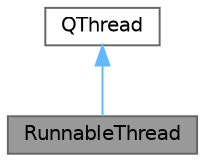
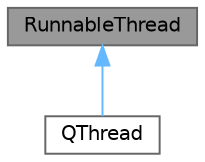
edge "RunnableThread" -> "QThread": reversed
